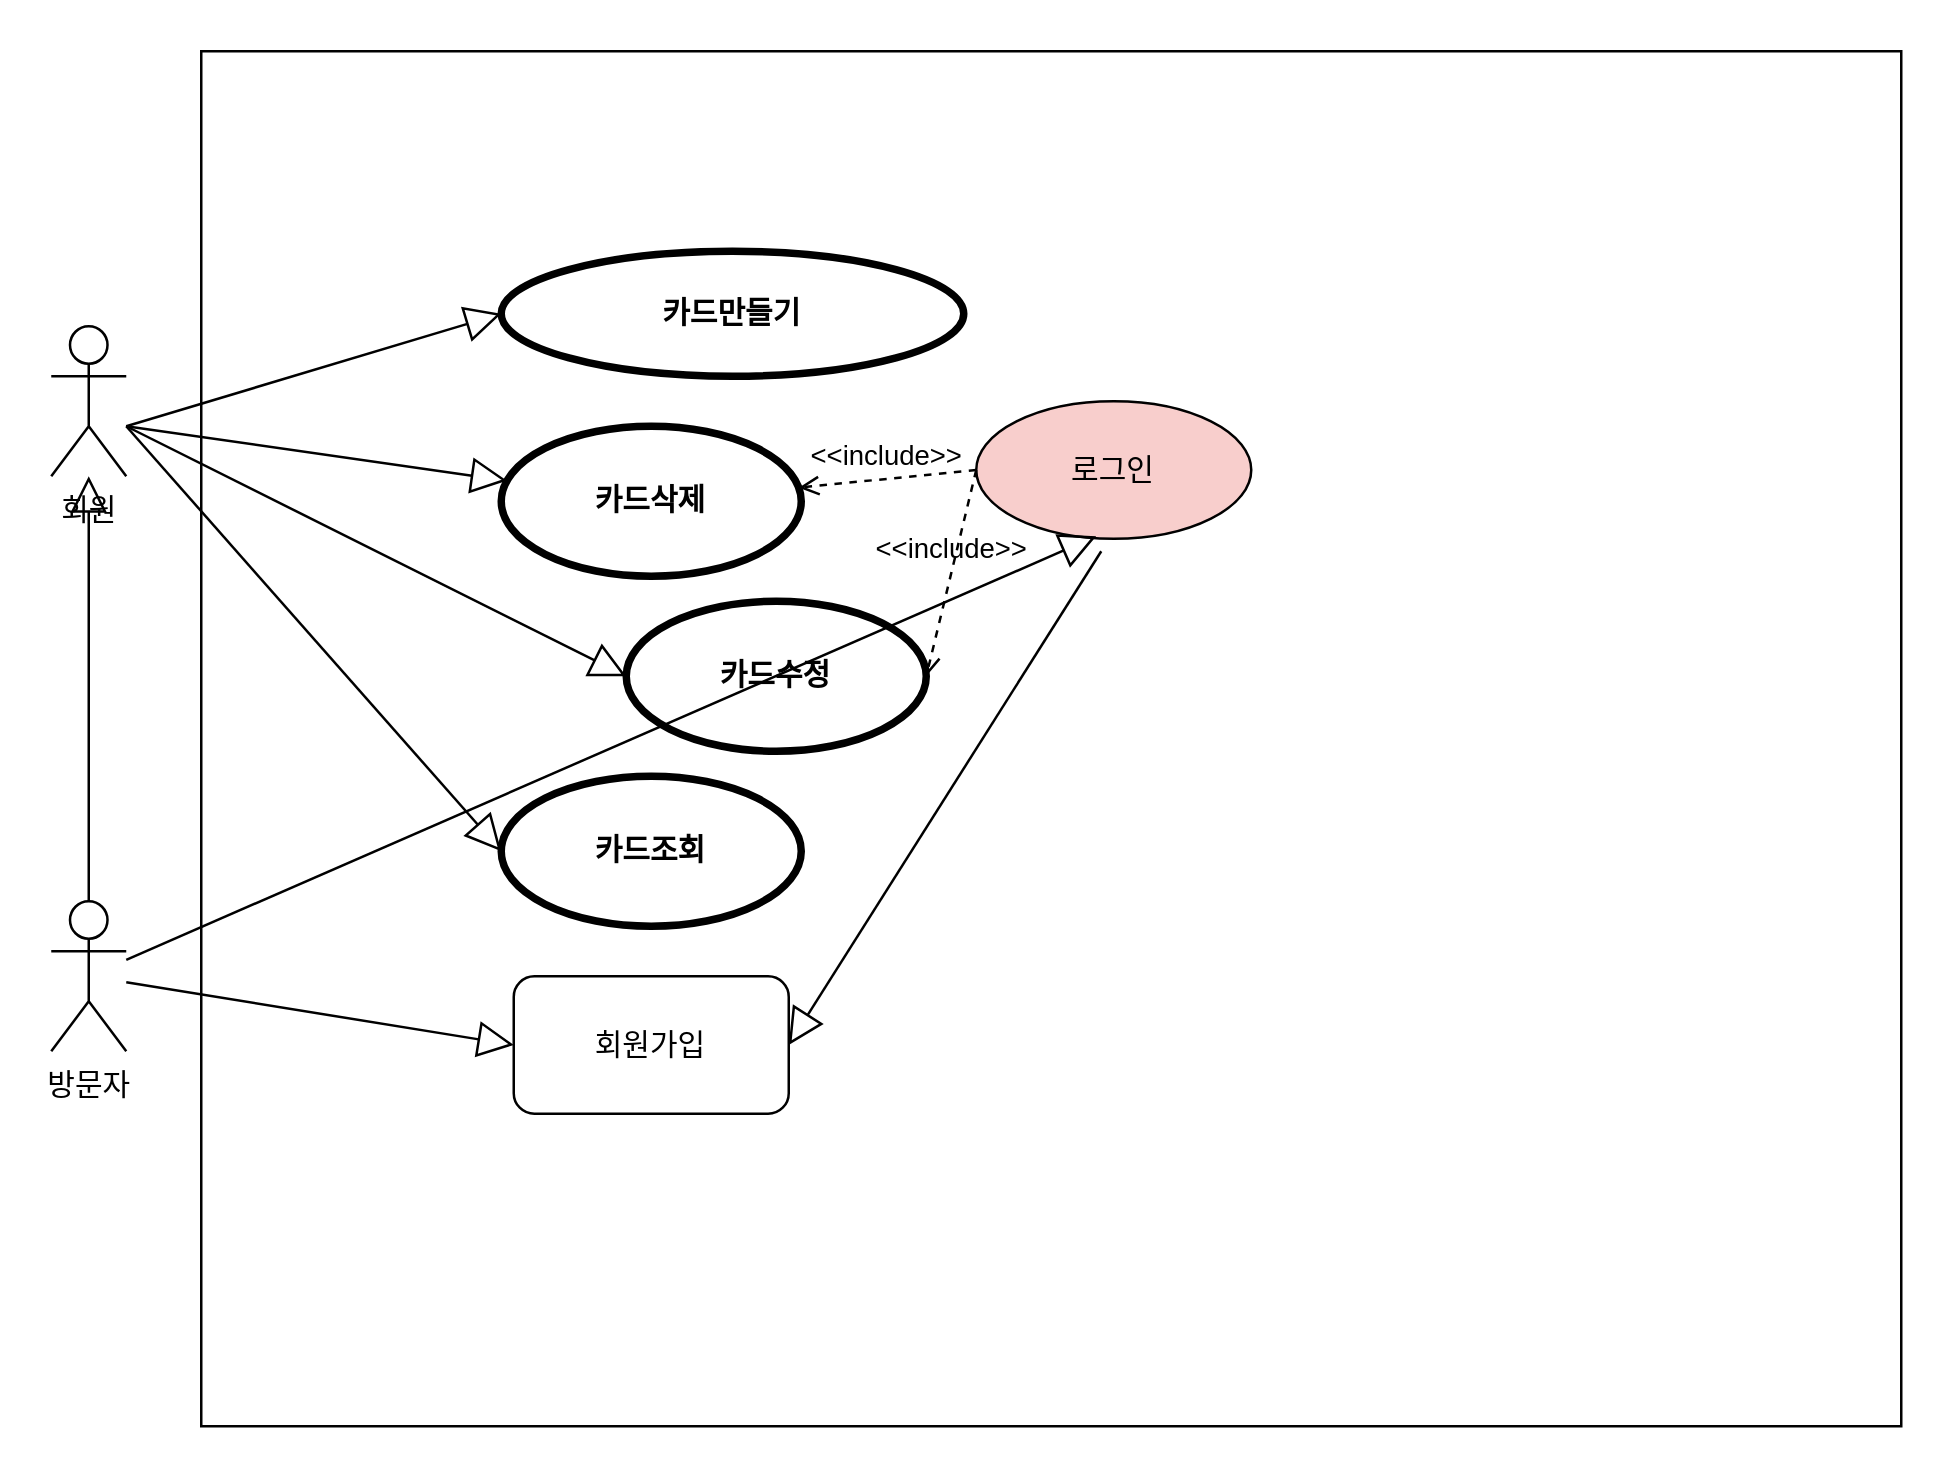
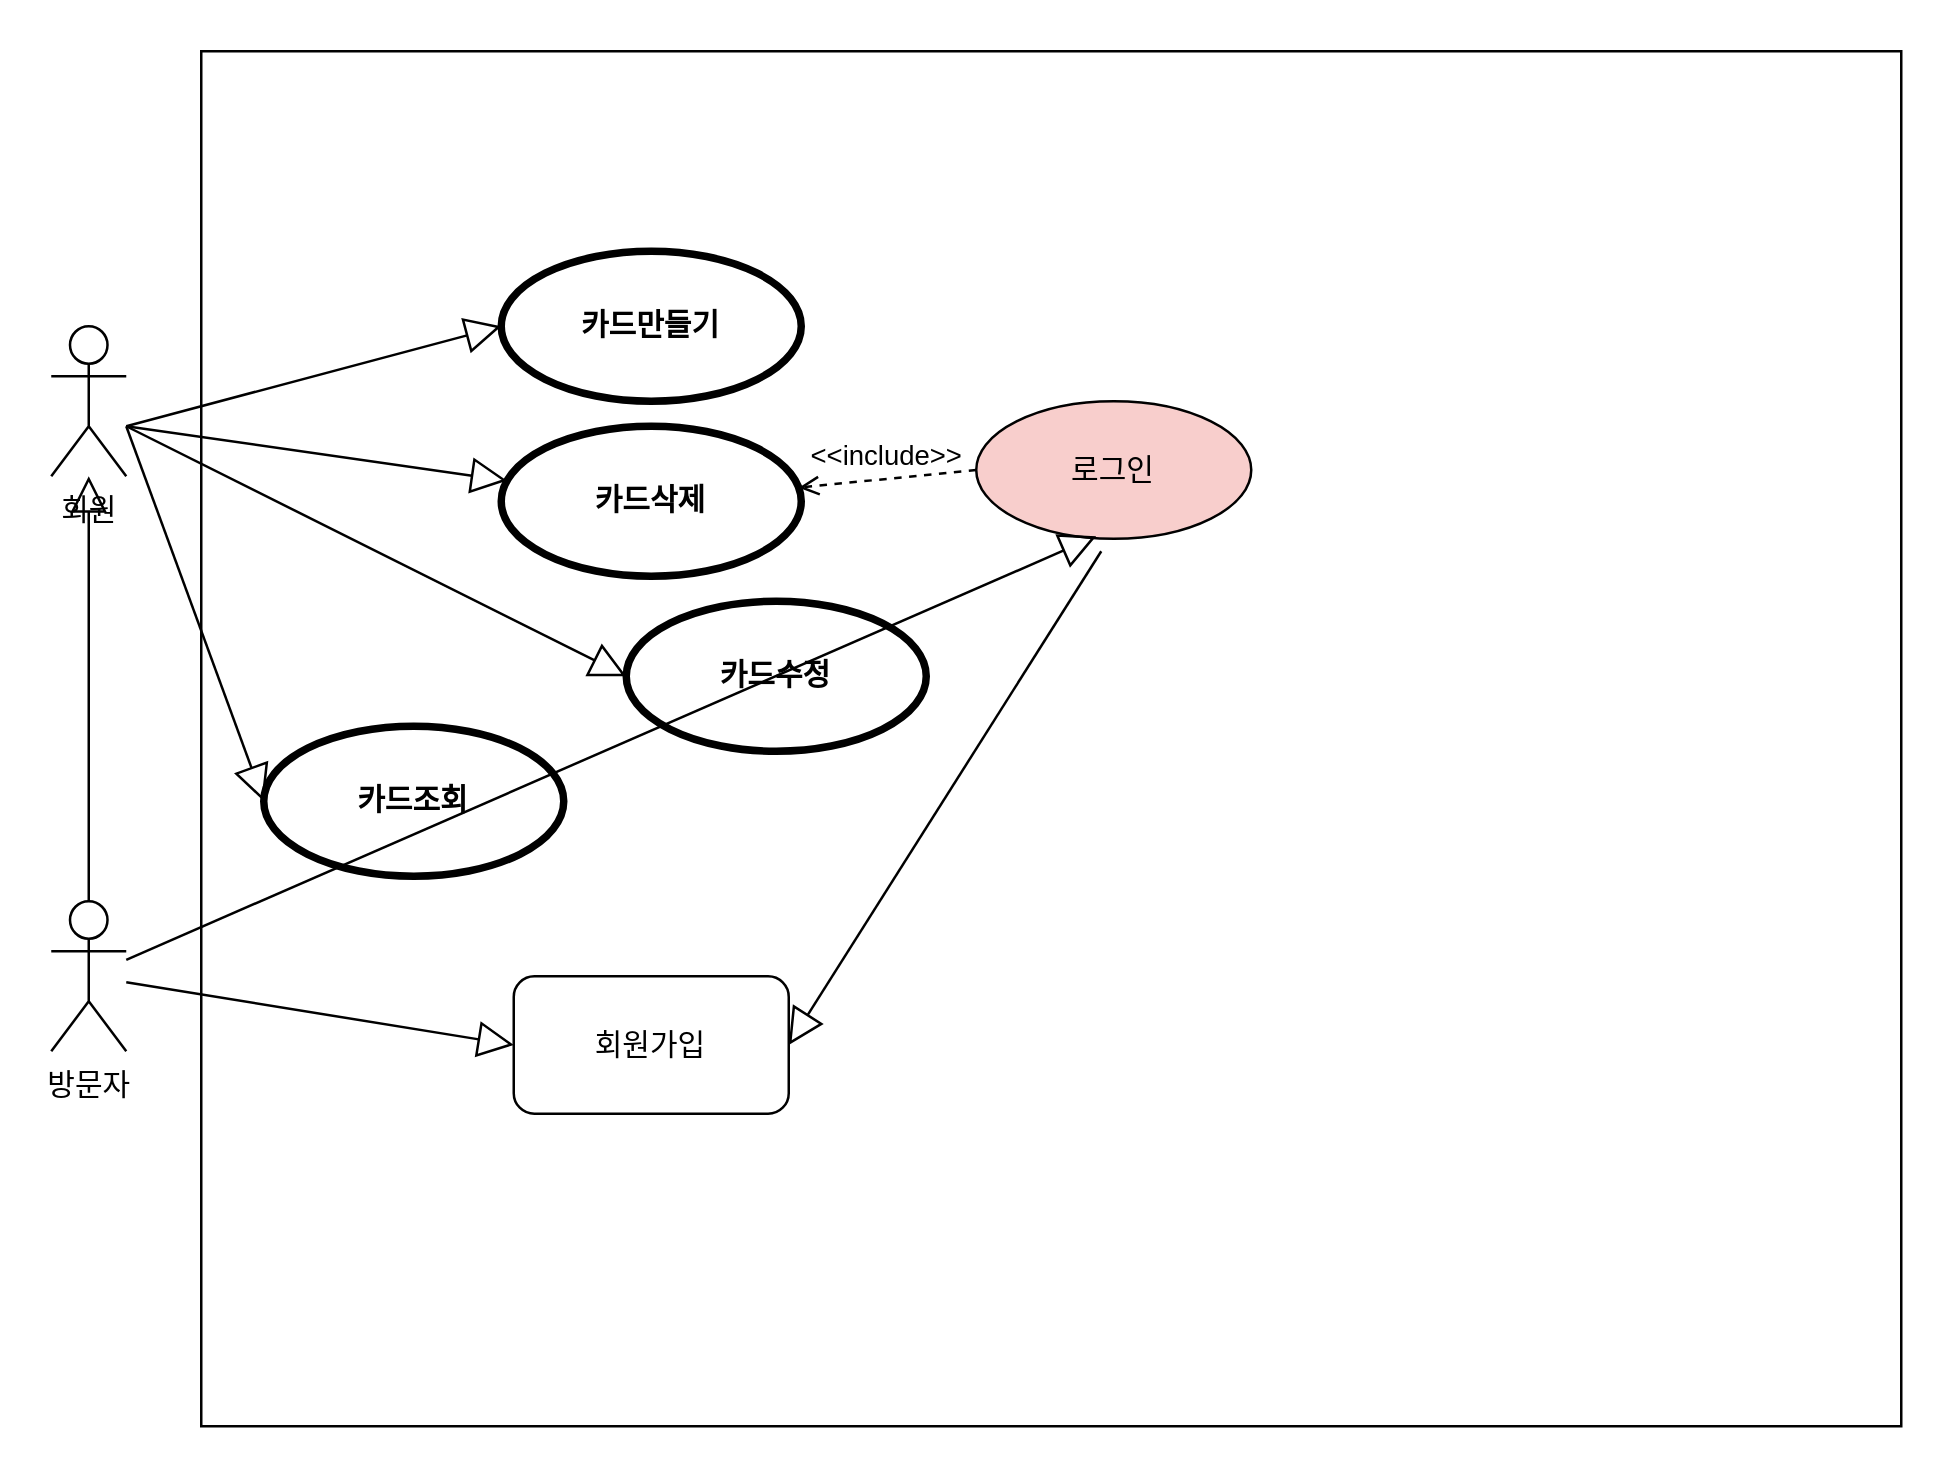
node "카드만들기": size 463x125 -> 300x150
edge "로그인" -> "카드수정": removed, label "<<include>>"
node "카드조회": moved (651, 851) -> (414, 801)
